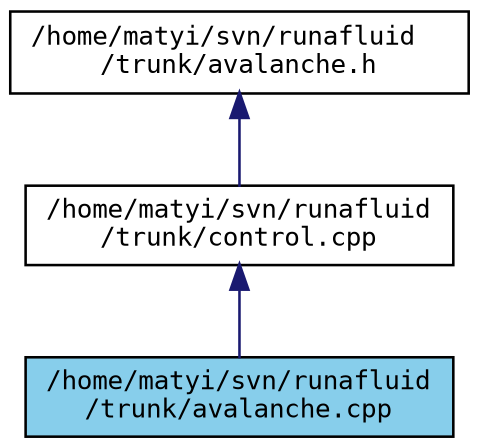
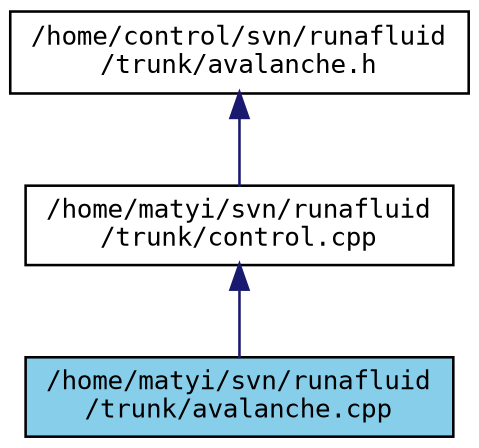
node "/home/matyi/svn/runafluid /trunk/avalanche.h": label "/home/matyi/svn/runafluid /trunk/avalanche.h" -> "/home/control/svn/runafluid /trunk/avalanche.h"
